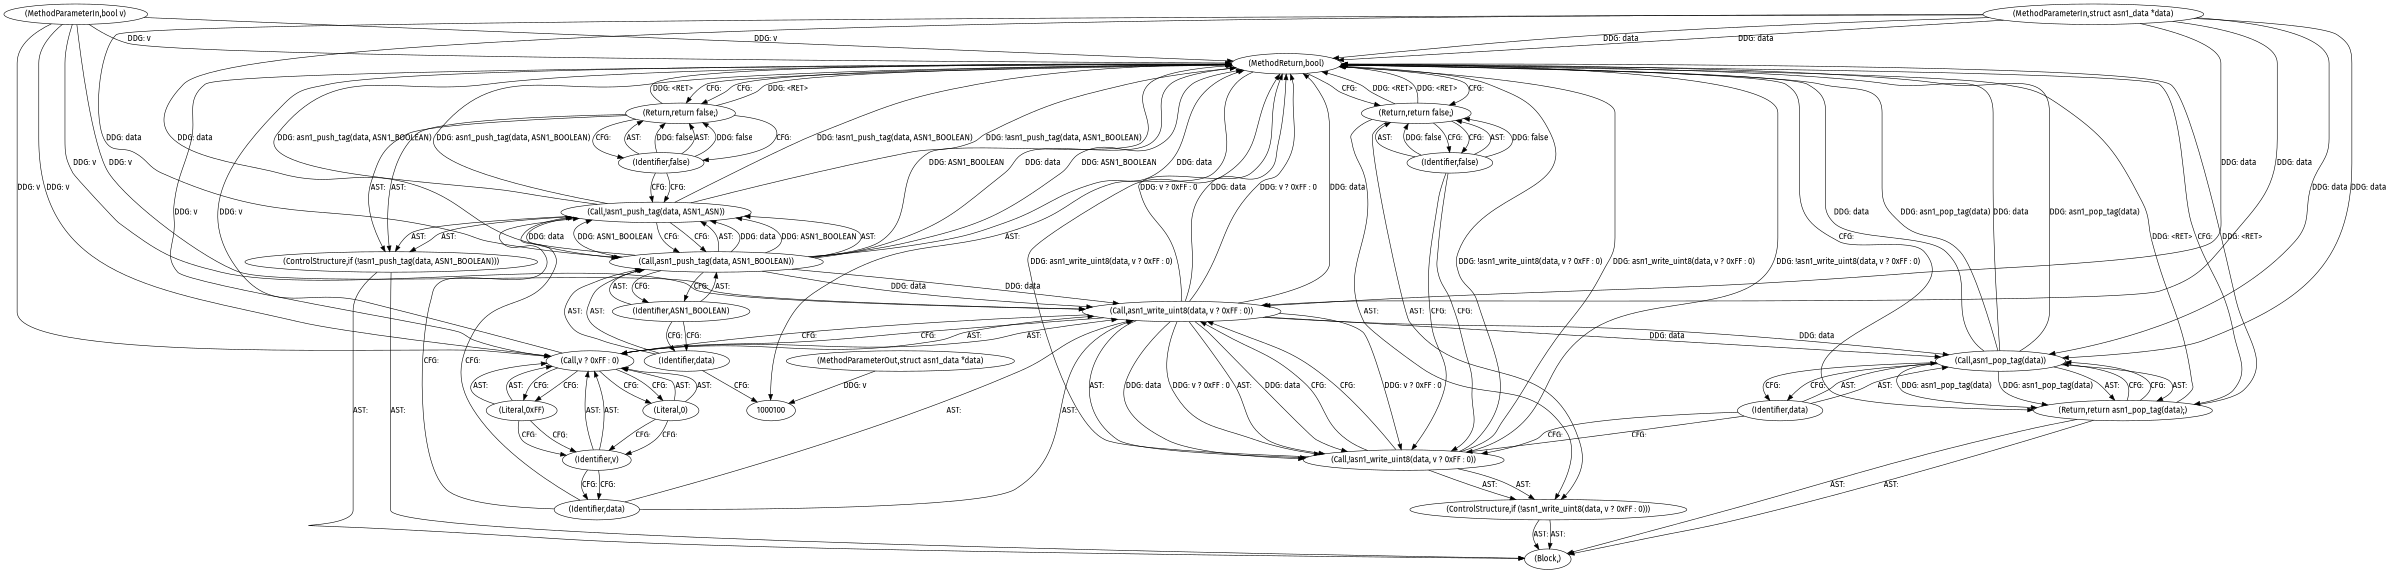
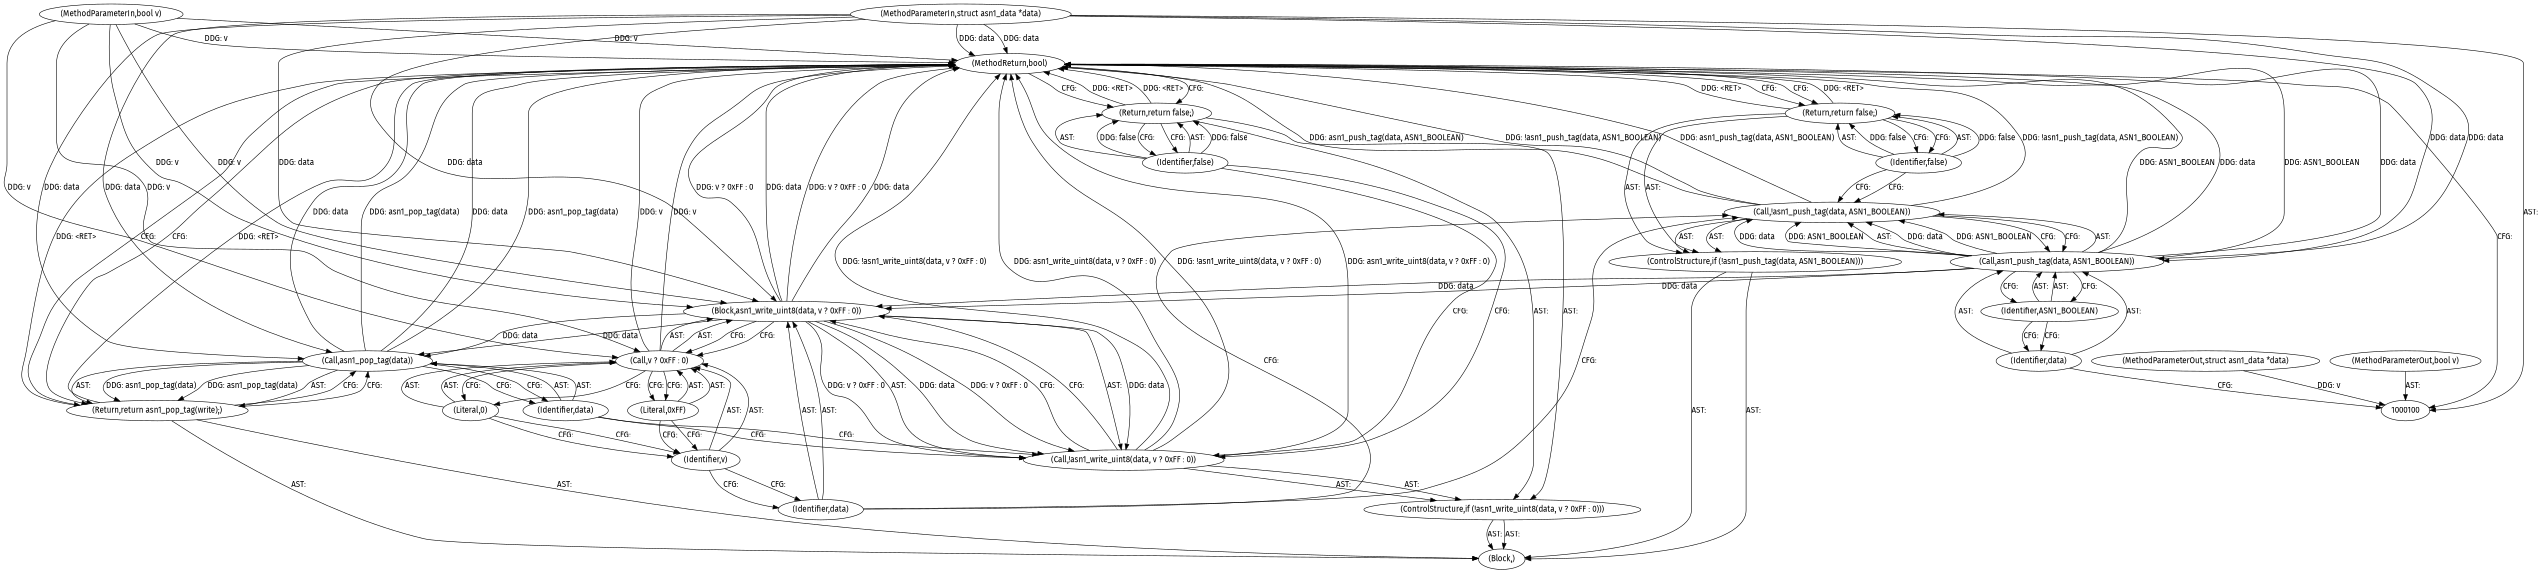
edge "(MethodParameterIn,struct asn1_data *data)" -> "1000100": added, label "AST:"
node "(Call,!asn1_push_tag(data, ASN1_ASN))": label "(Call,!asn1_push_tag(data, ASN1_ASN))" -> "(Call,!asn1_push_tag(data, ASN1_BOOLEAN))"
edge "(MethodReturn,bool)" -> "1000100": label "AST: " -> "CFG: "
node "(Call,asn1_write_uint8(data, v ? 0xFF : 0))": label "(Call,asn1_write_uint8(data, v ? 0xFF : 0))" -> "(Block,asn1_write_uint8(data, v ? 0xFF : 0))"
node "(MethodParameterOut,bool v)": added
node "(Return,return asn1_pop_tag(data);)": label "(Return,return asn1_pop_tag(data);)" -> "(Return,return asn1_pop_tag(write);)"
